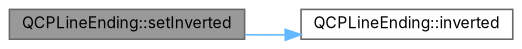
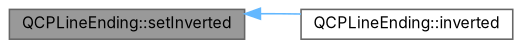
edge "QCPLineEnding::setInverted" -> "QCPLineEnding::inverted": reversed
